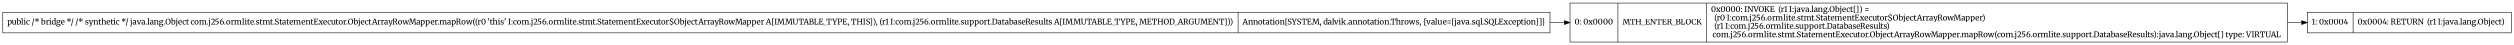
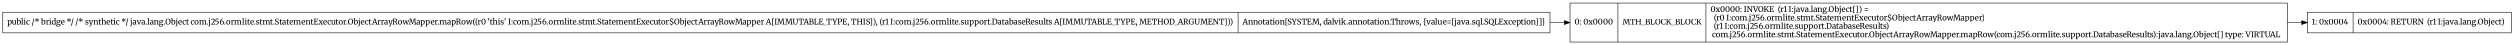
node "0: 0x0000": text "MTH_ENTER_BLOCK" -> "MTH_BLOCK_BLOCK"
